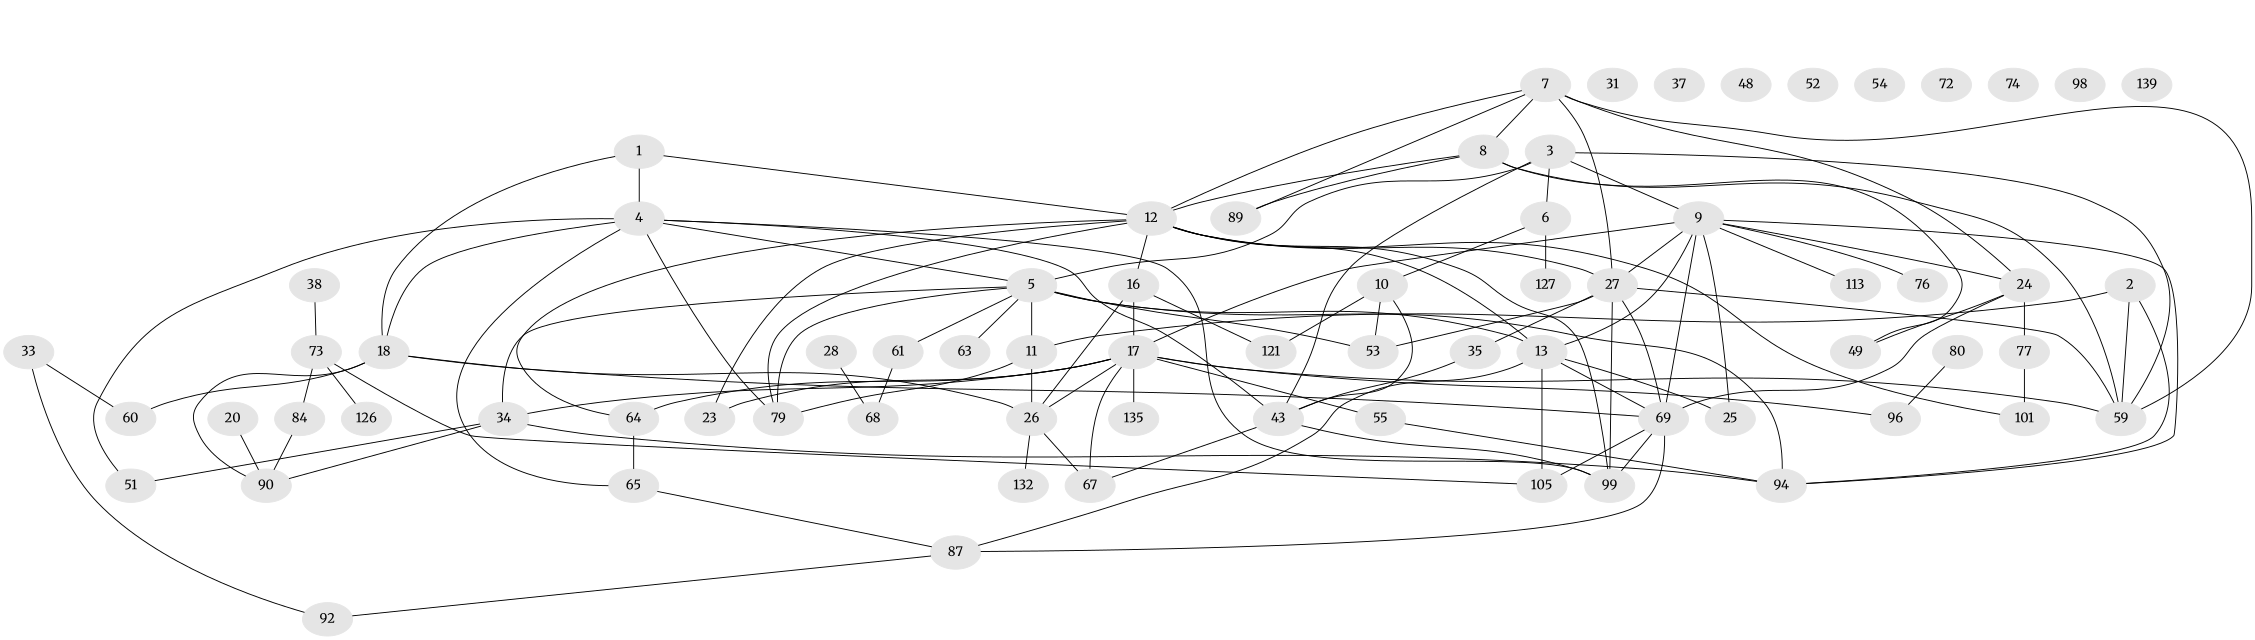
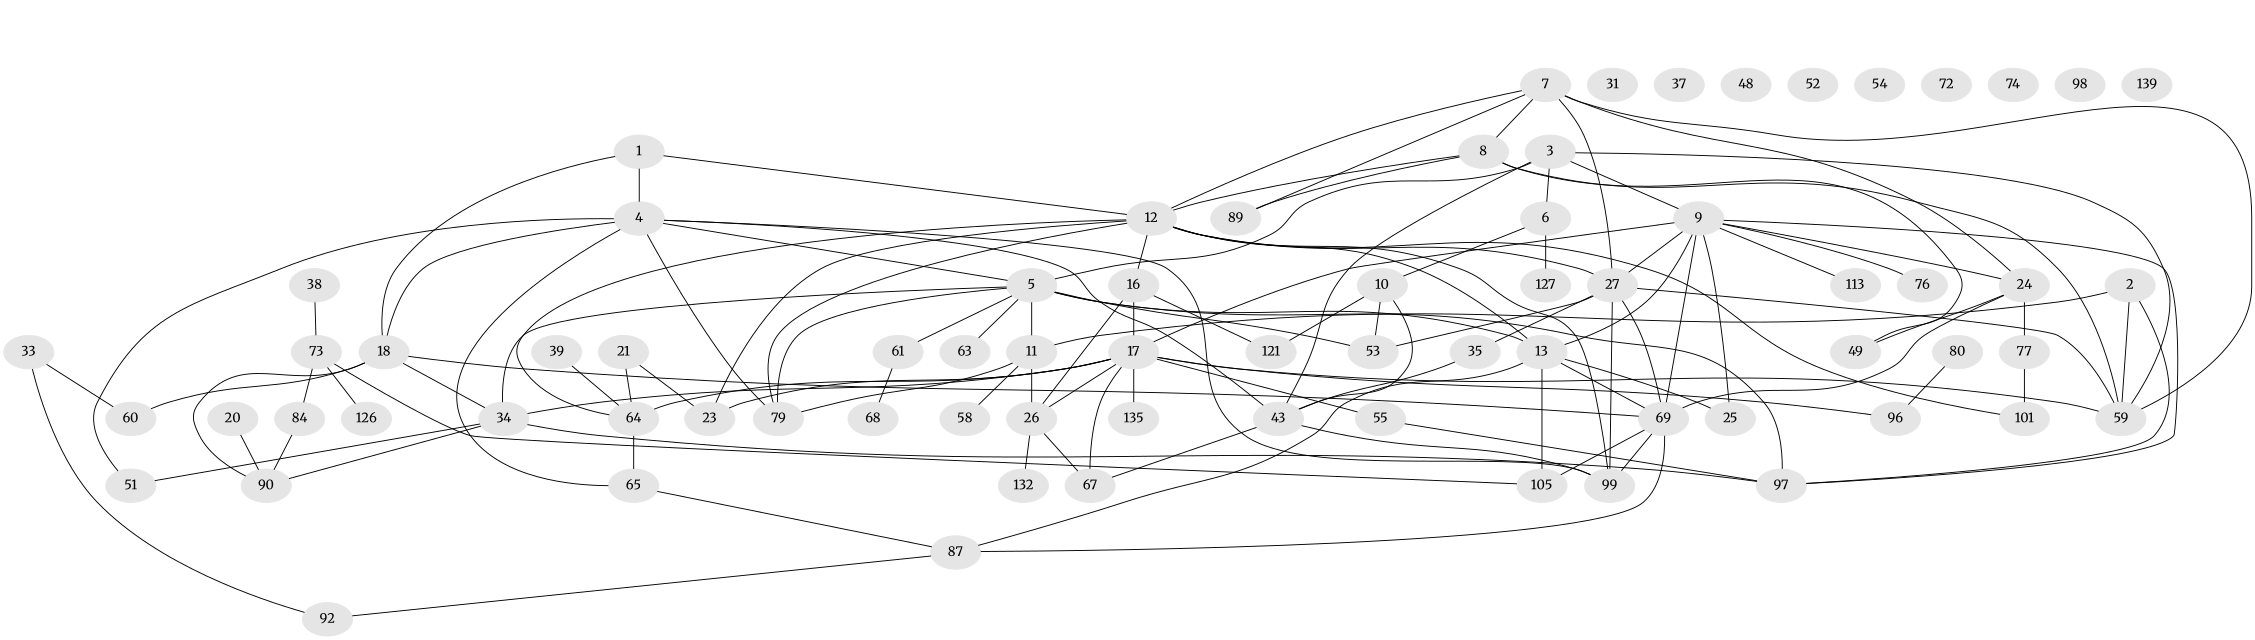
node "39": added
node "21": added
node "28": removed
edge "18" -- "26": now "18" -- "34"
node "58": added
node "94": label "94" -> "97"
